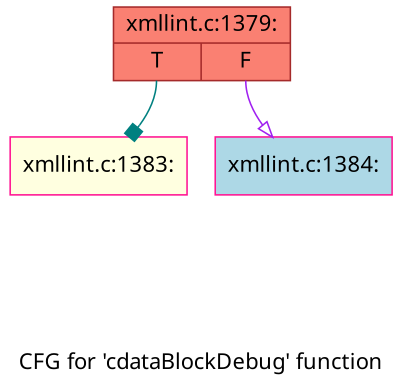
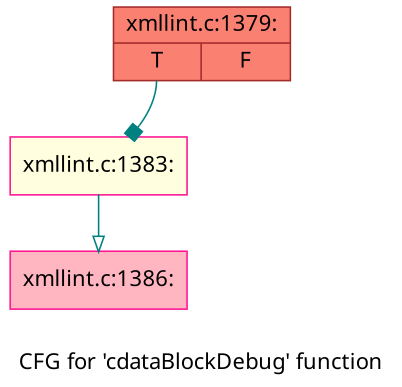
node "xmllint.c:1384:": removed
node "xmllint.c:1386:": added
